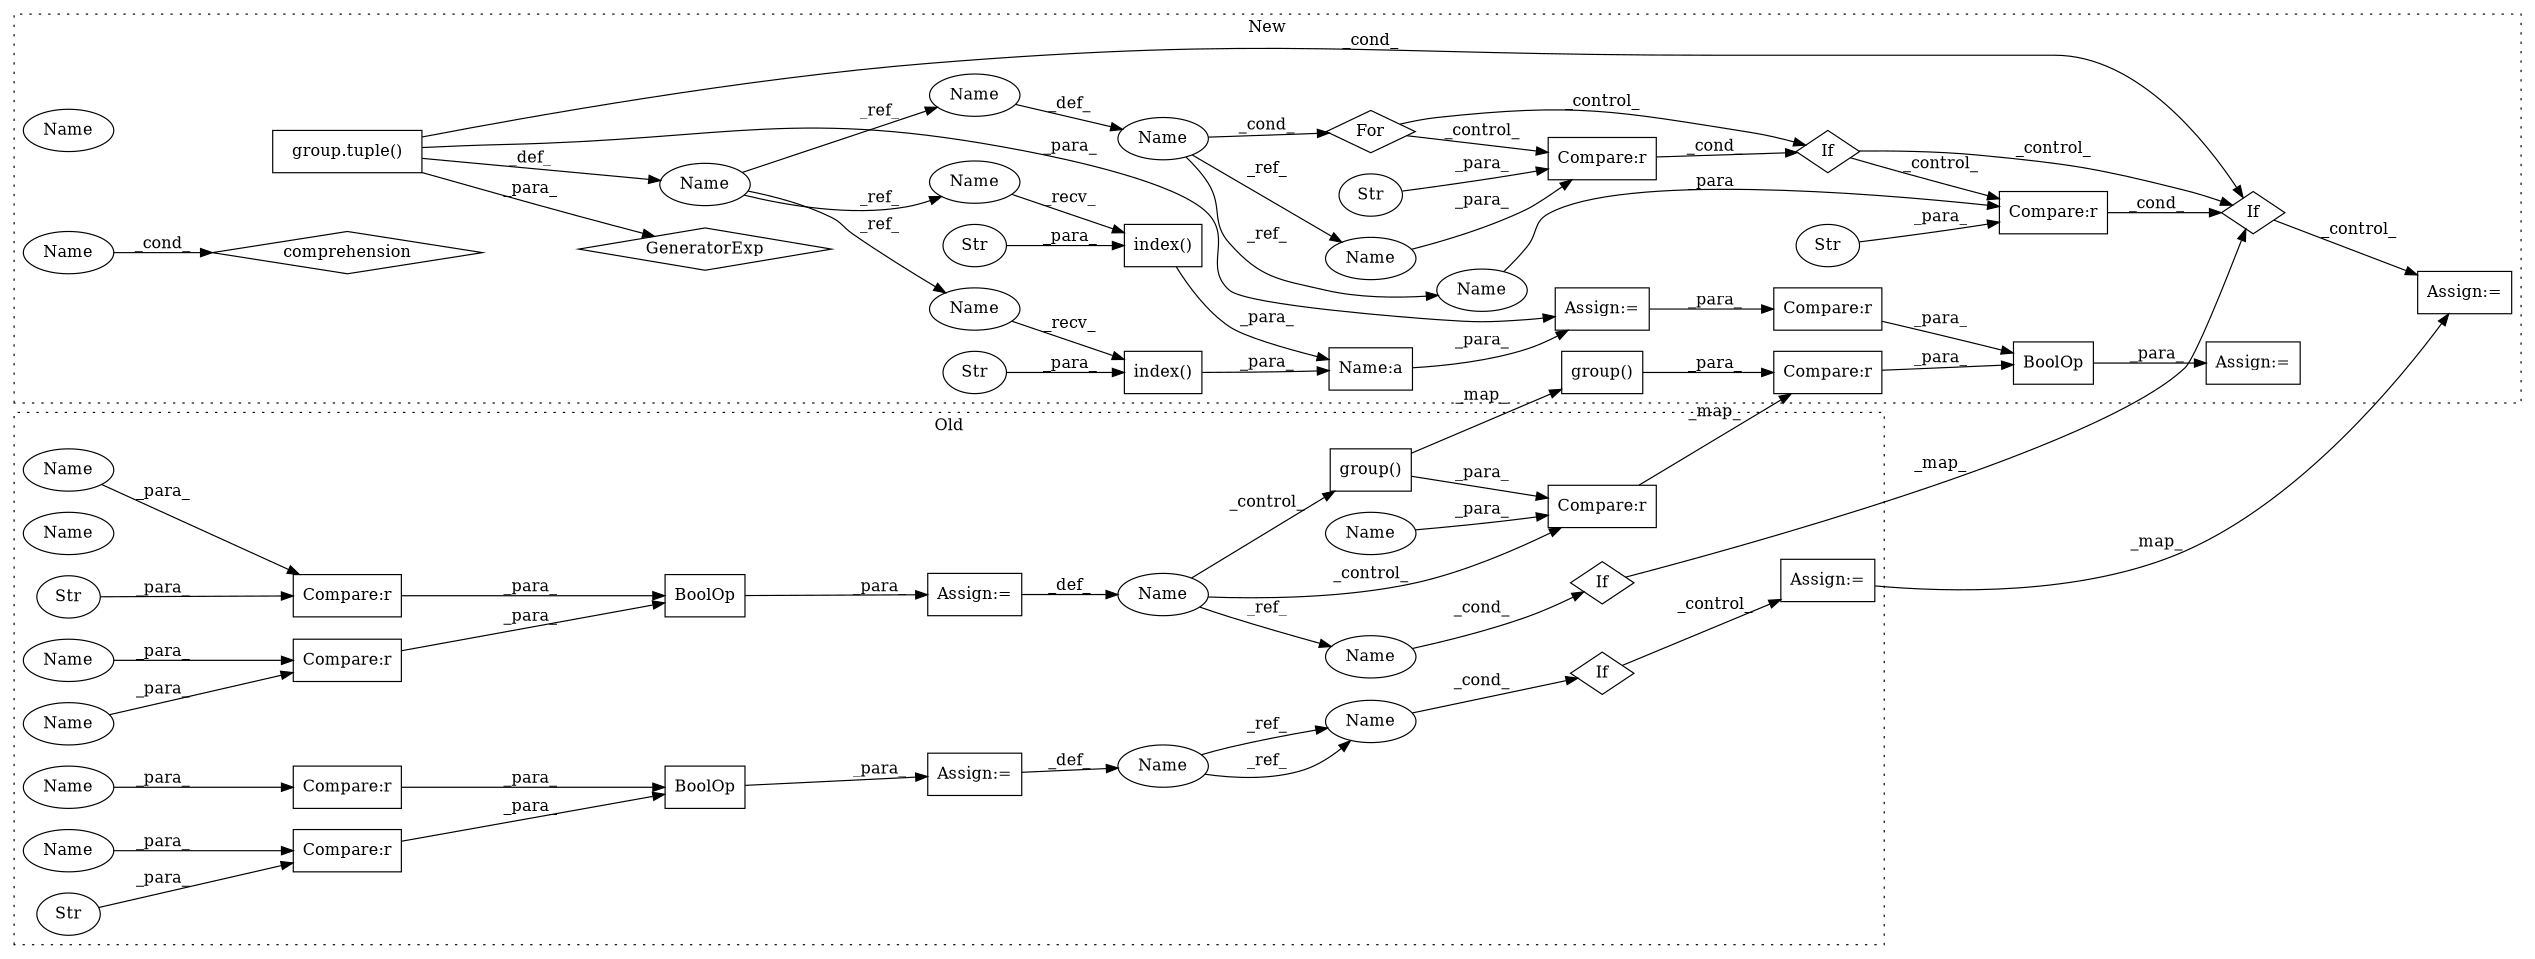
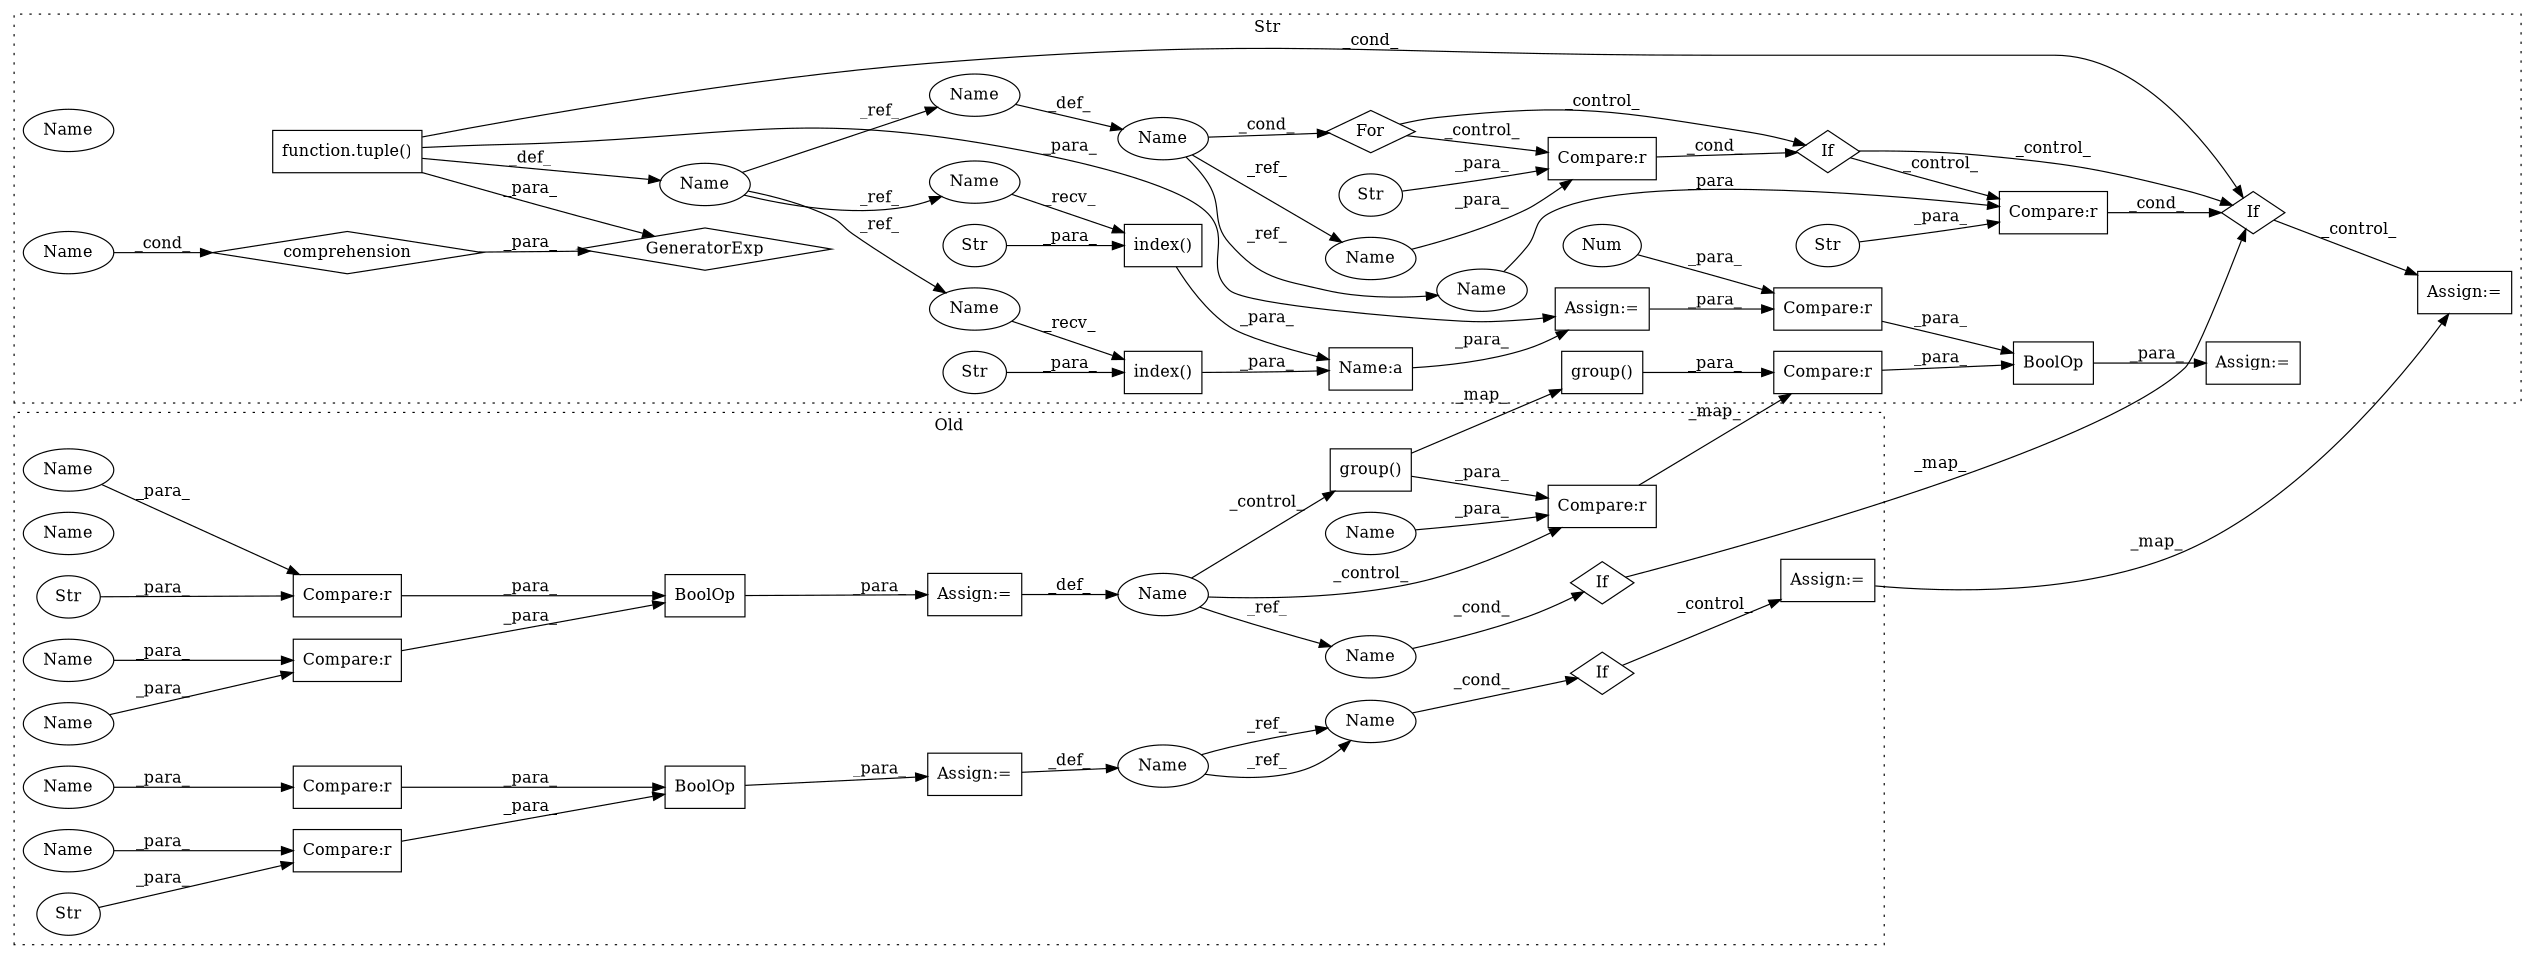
cluster "New": label "New" -> "Str"
node "group.tuple()": label "group.tuple()" -> "function.tuple()"
node "Num": added
edge "comprehension" -> "GeneratorExp": added, label "_para_"
